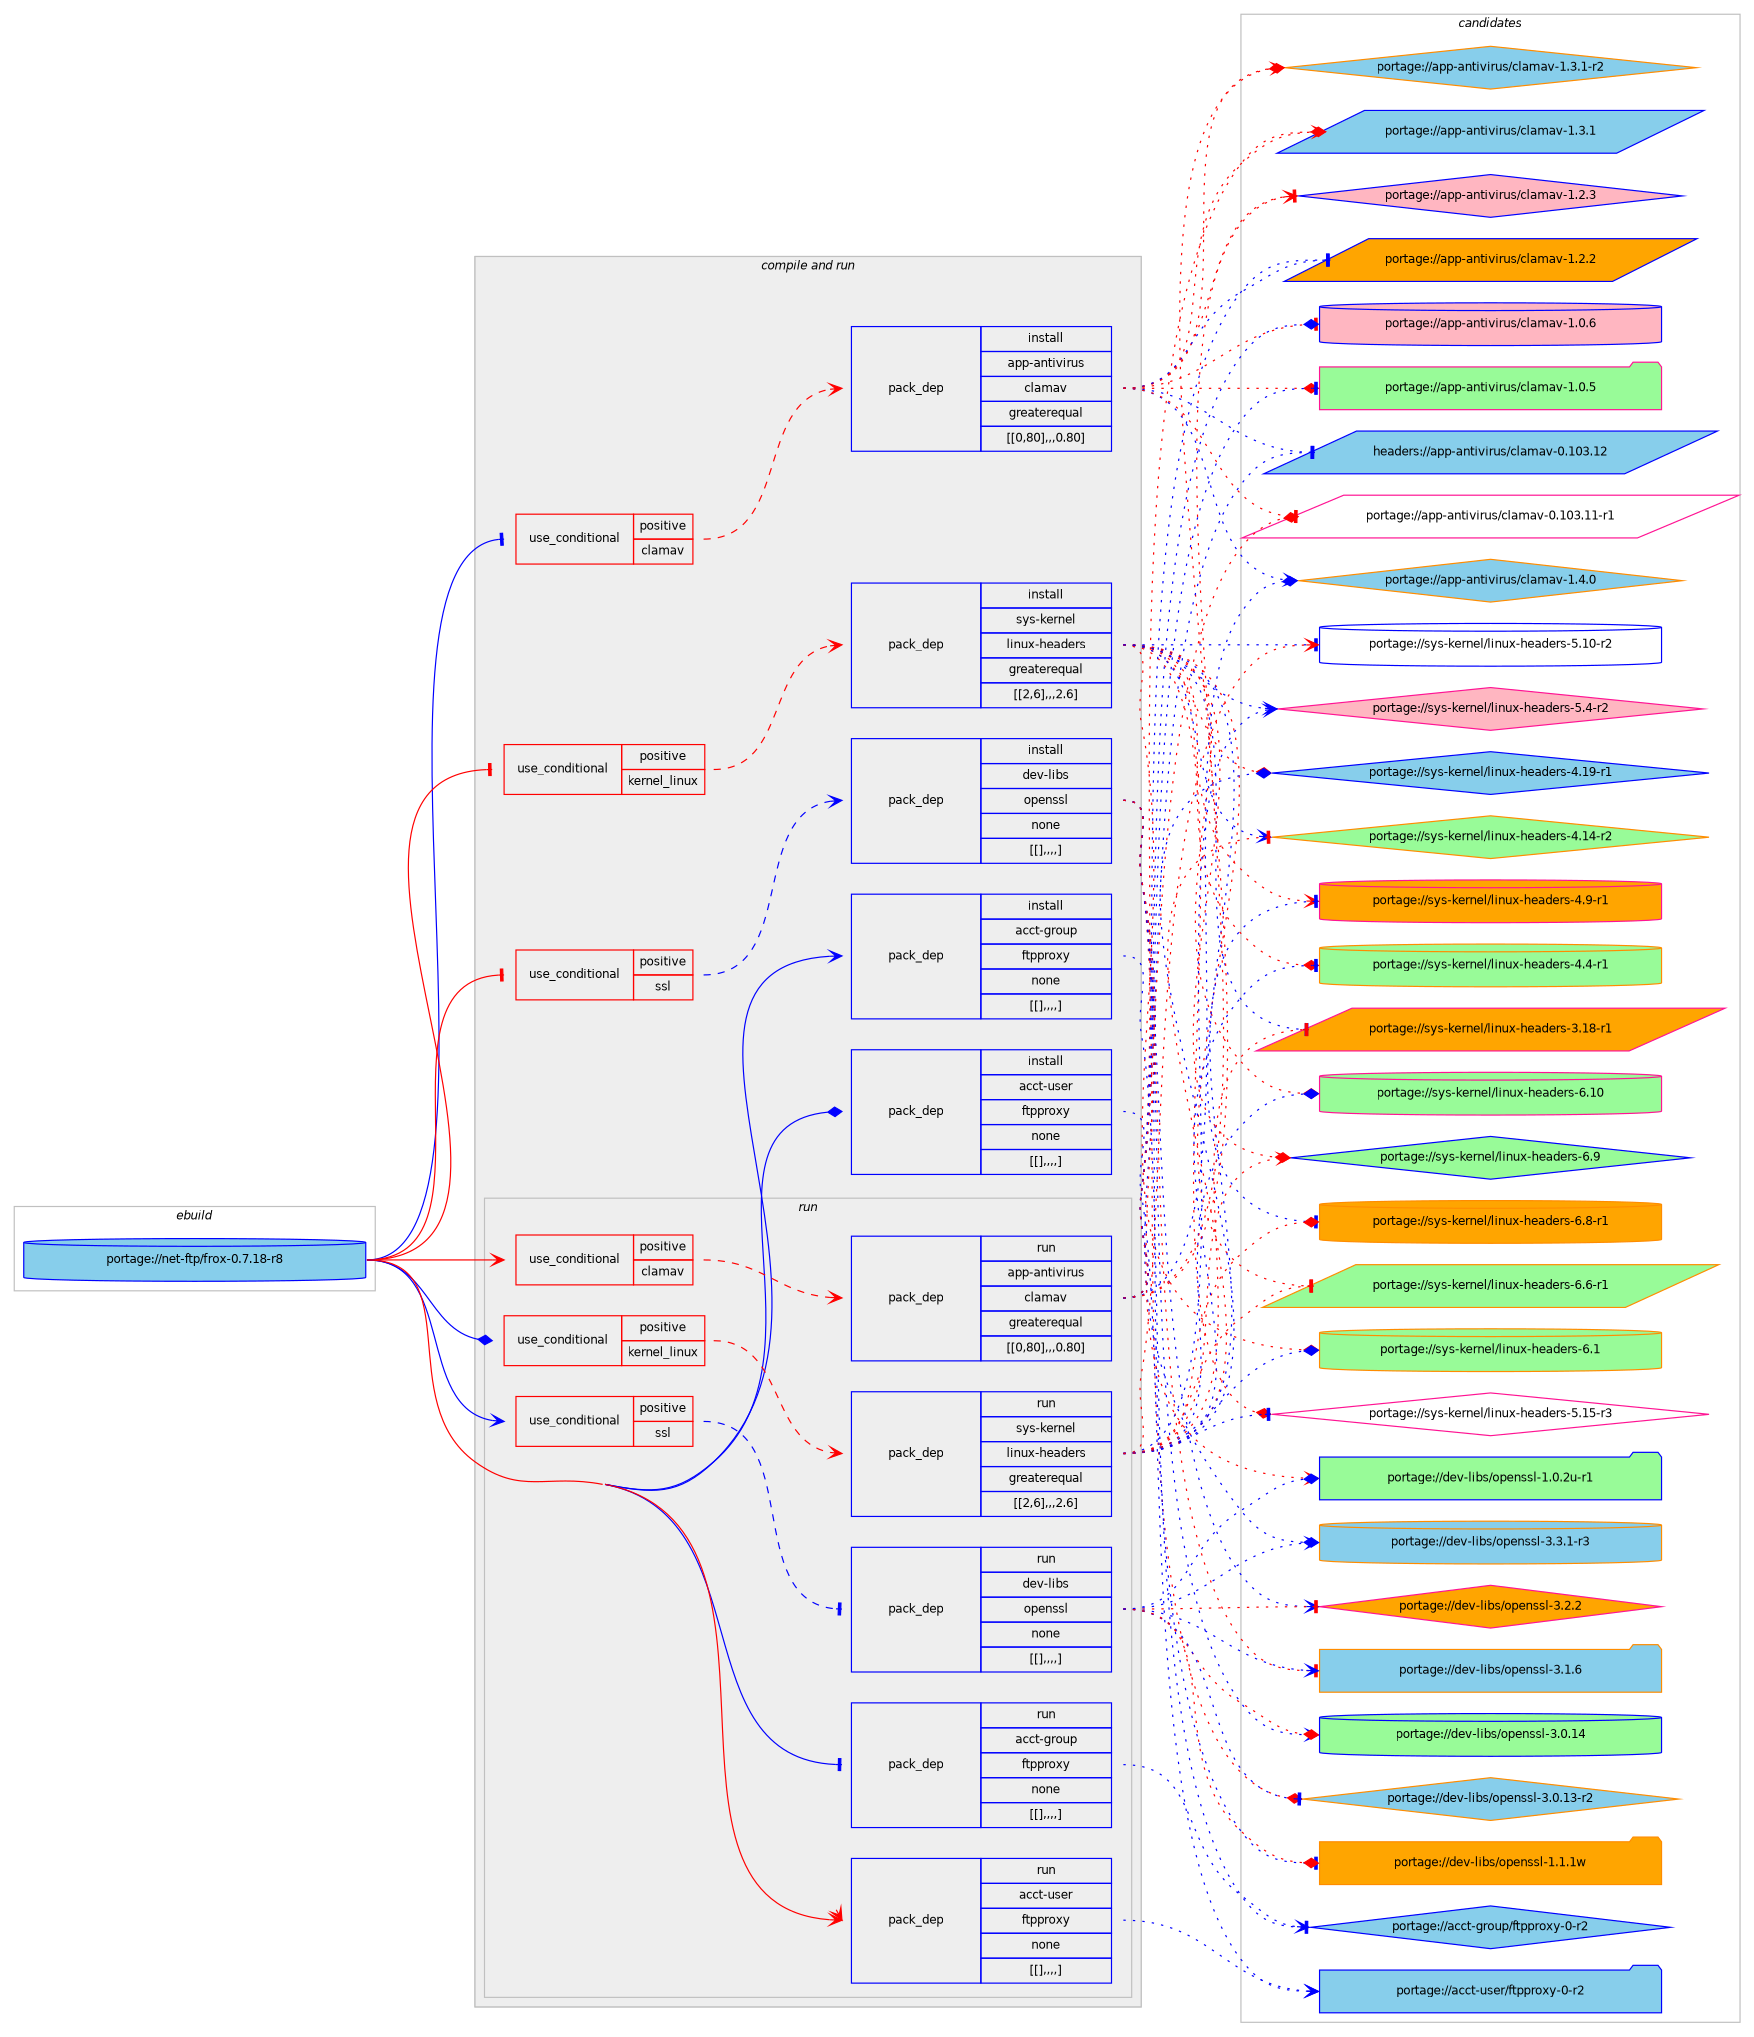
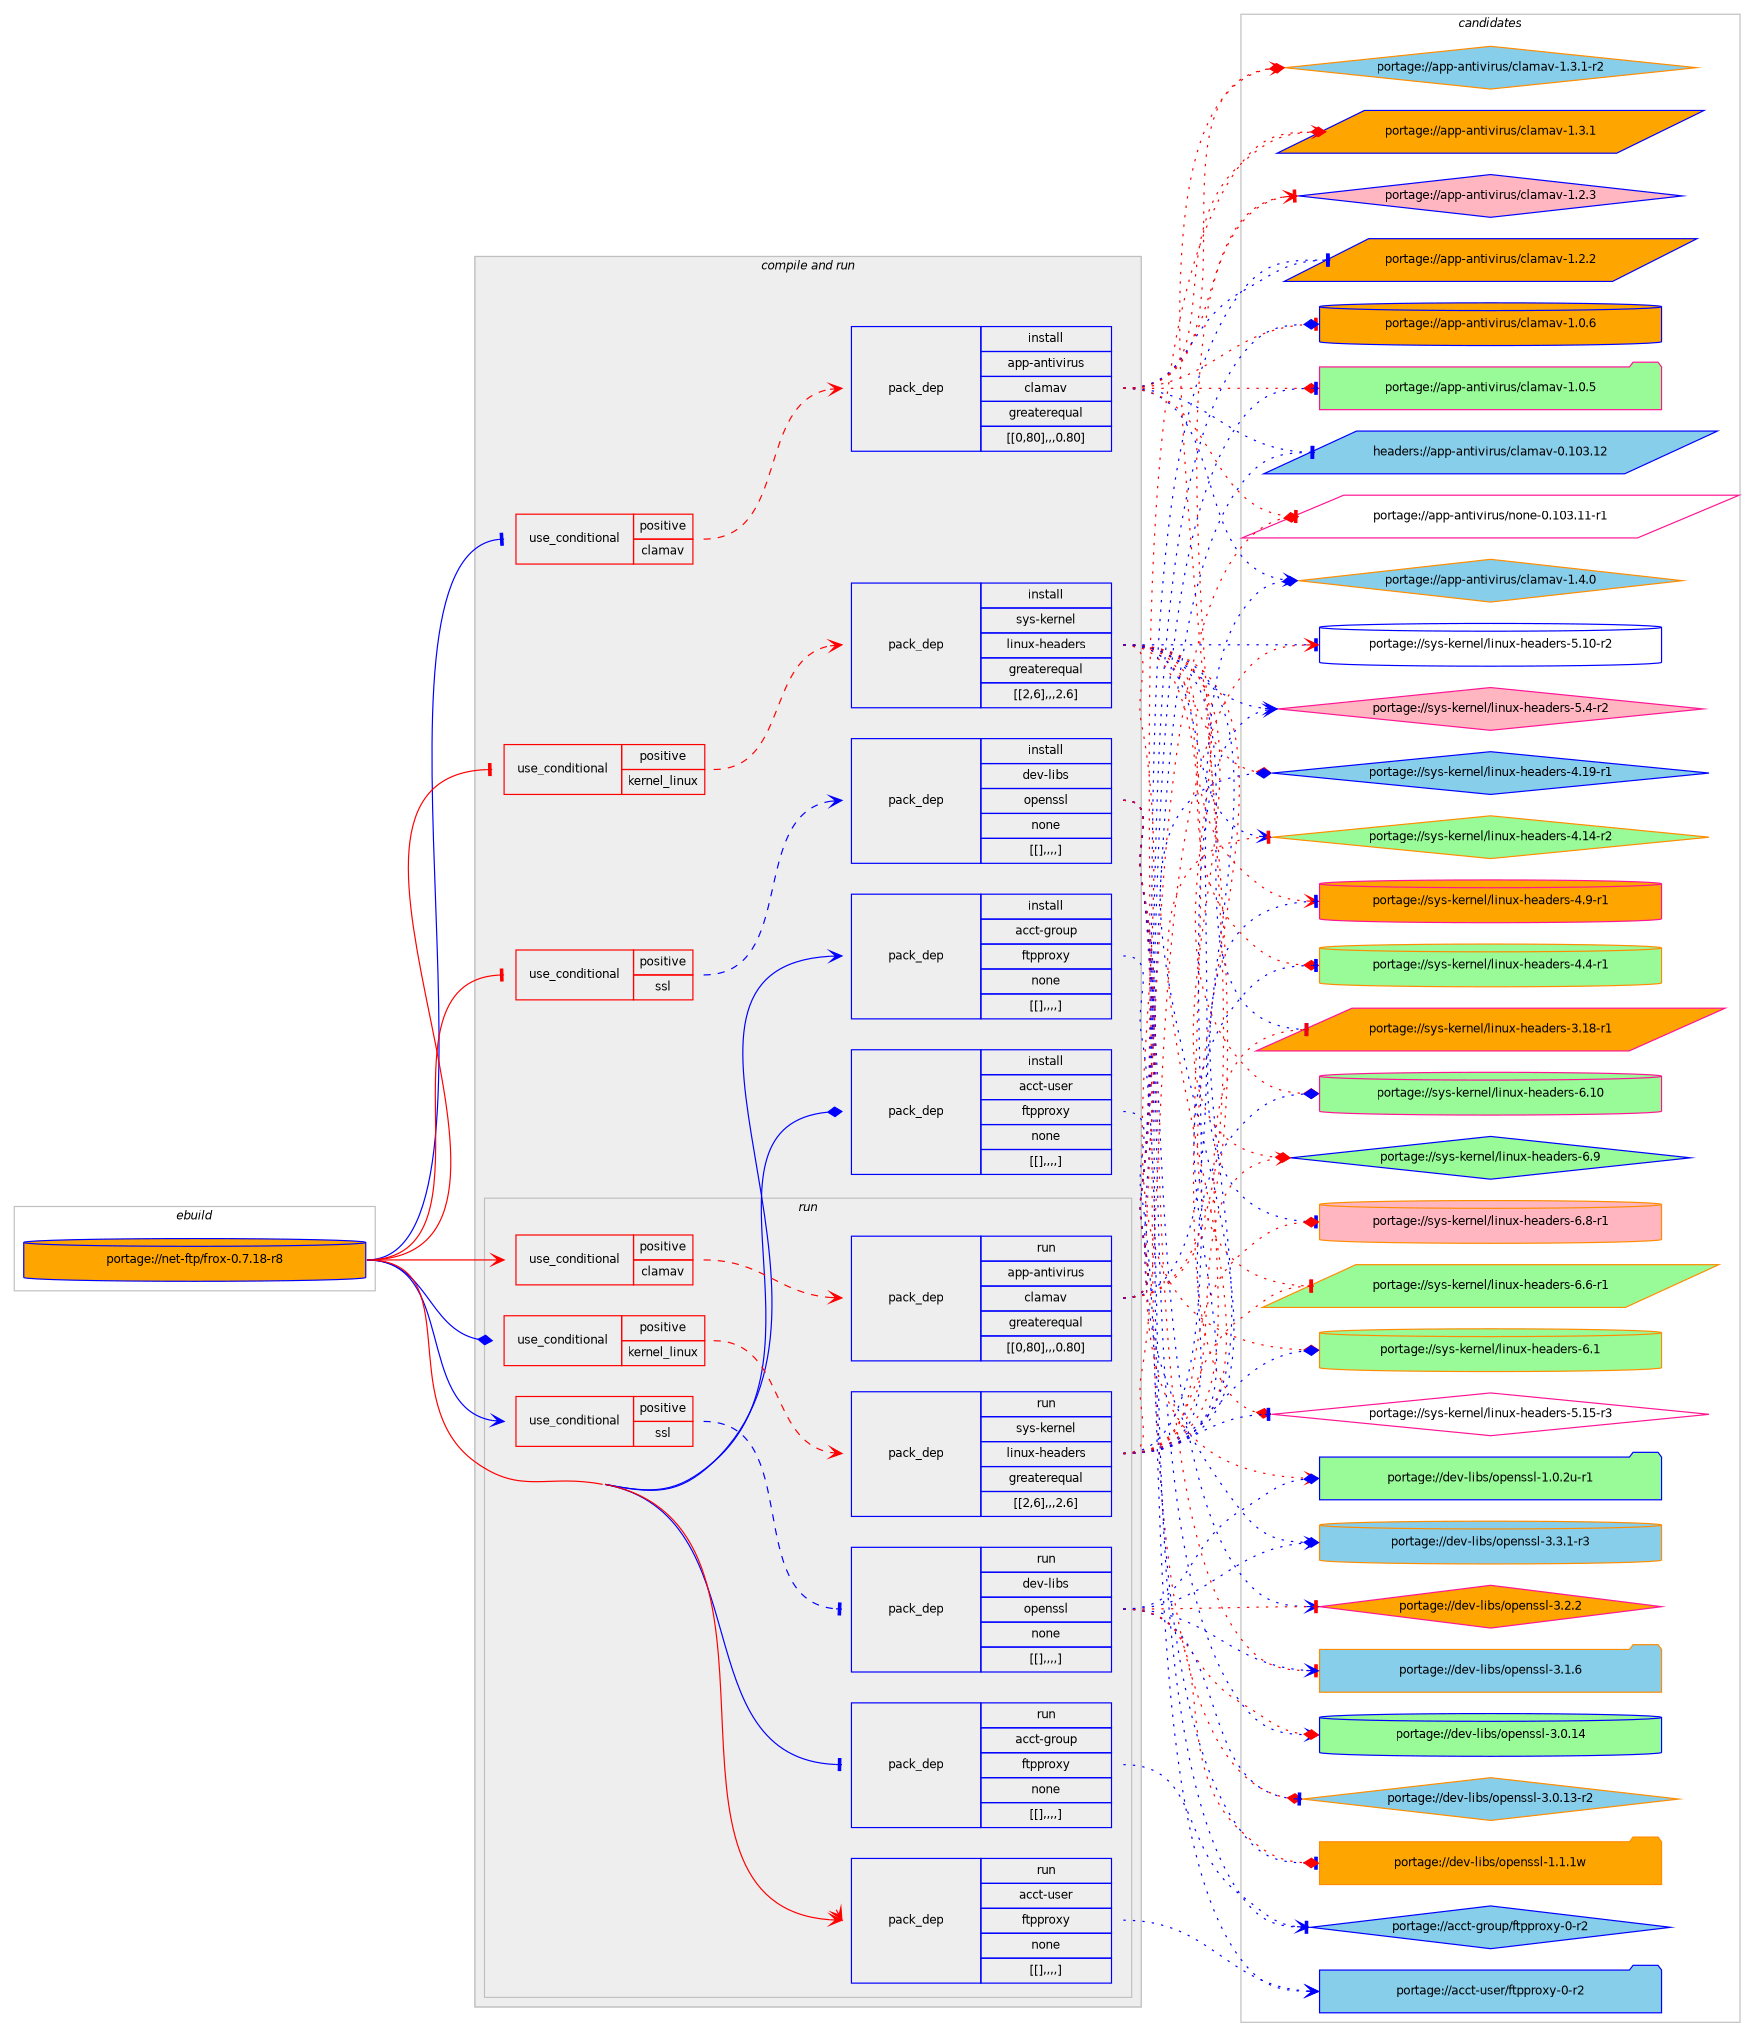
node "portage://app-antivirus/clamav-1.3.1": fillcolor skyblue -> orange
node "portage://app-antivirus/clamav-1.0.6": fillcolor lightpink -> orange
node "portage://app-antivirus/clamav-0.103.11-r1": label "portage://app-antivirus/clamav-0.103.11-r1" -> "portage://app-antivirus/none-0.103.11-r1"
node "portage://sys-kernel/linux-headers-6.8-r1": fillcolor orange -> lightpink
node "portage://net-ftp/frox-0.7.18-r8": fillcolor skyblue -> orange
